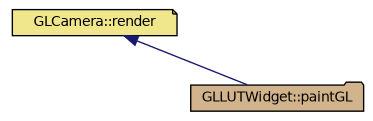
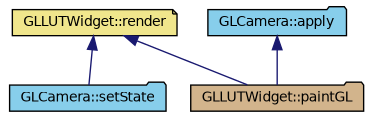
node "GLCamera::render": label "GLCamera::render" -> "GLLUTWidget::render"
node "GLCamera::apply": added
node "GLCamera::setState": added
